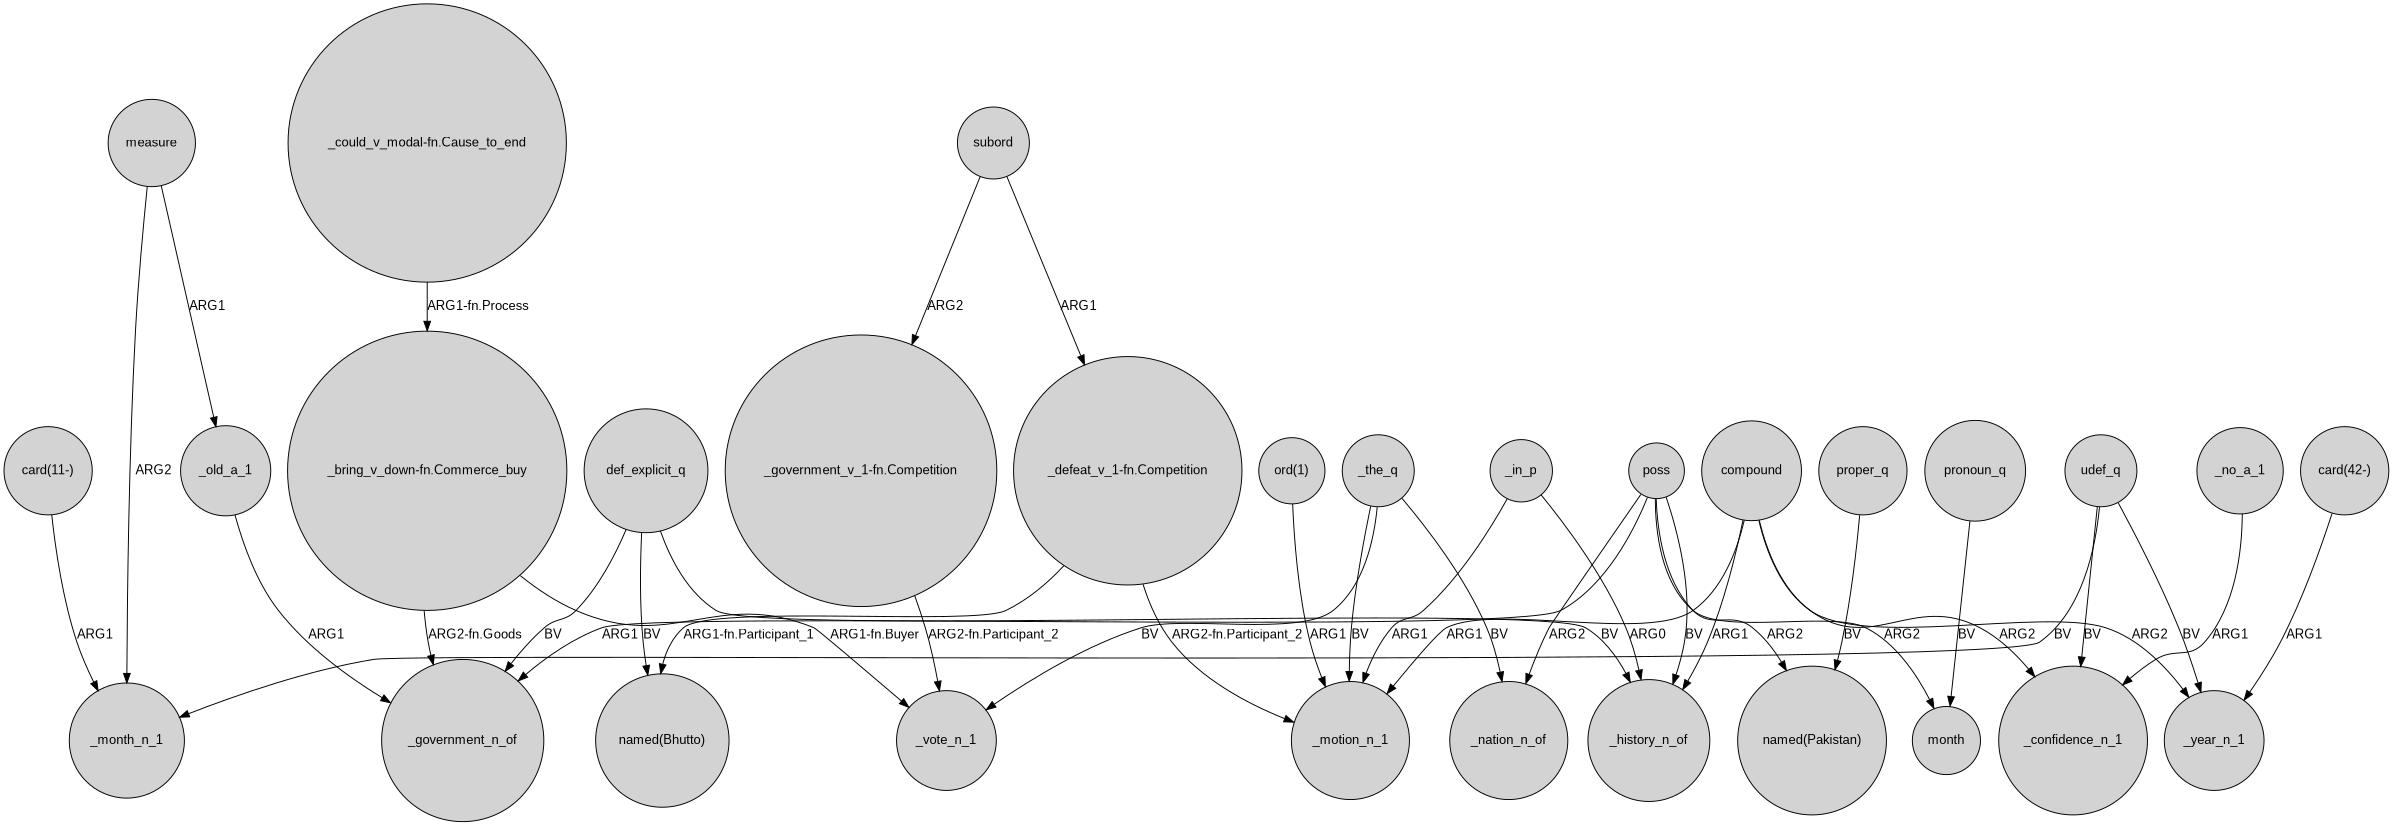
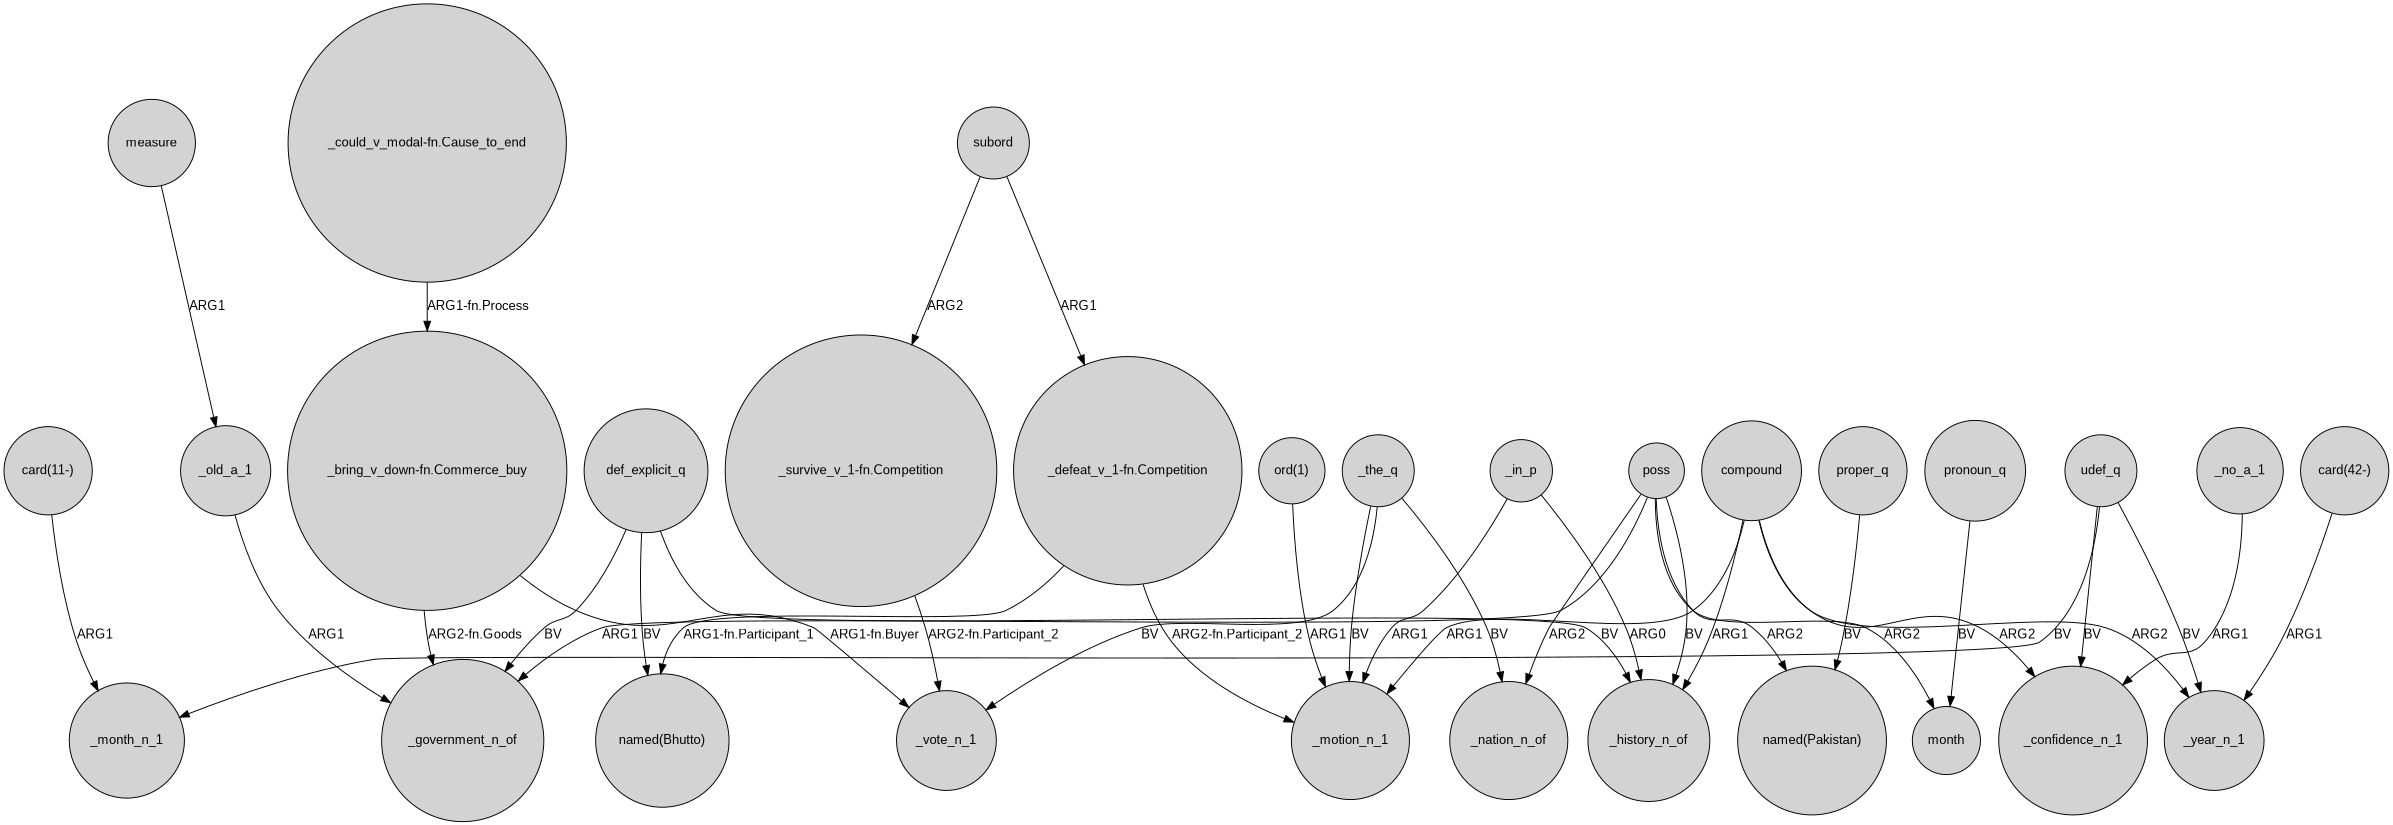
edge "measure" -> "_month_n_1": removed, label "ARG2"
node "_government_v_1-fn.Competition": label "_government_v_1-fn.Competition" -> "_survive_v_1-fn.Competition"
